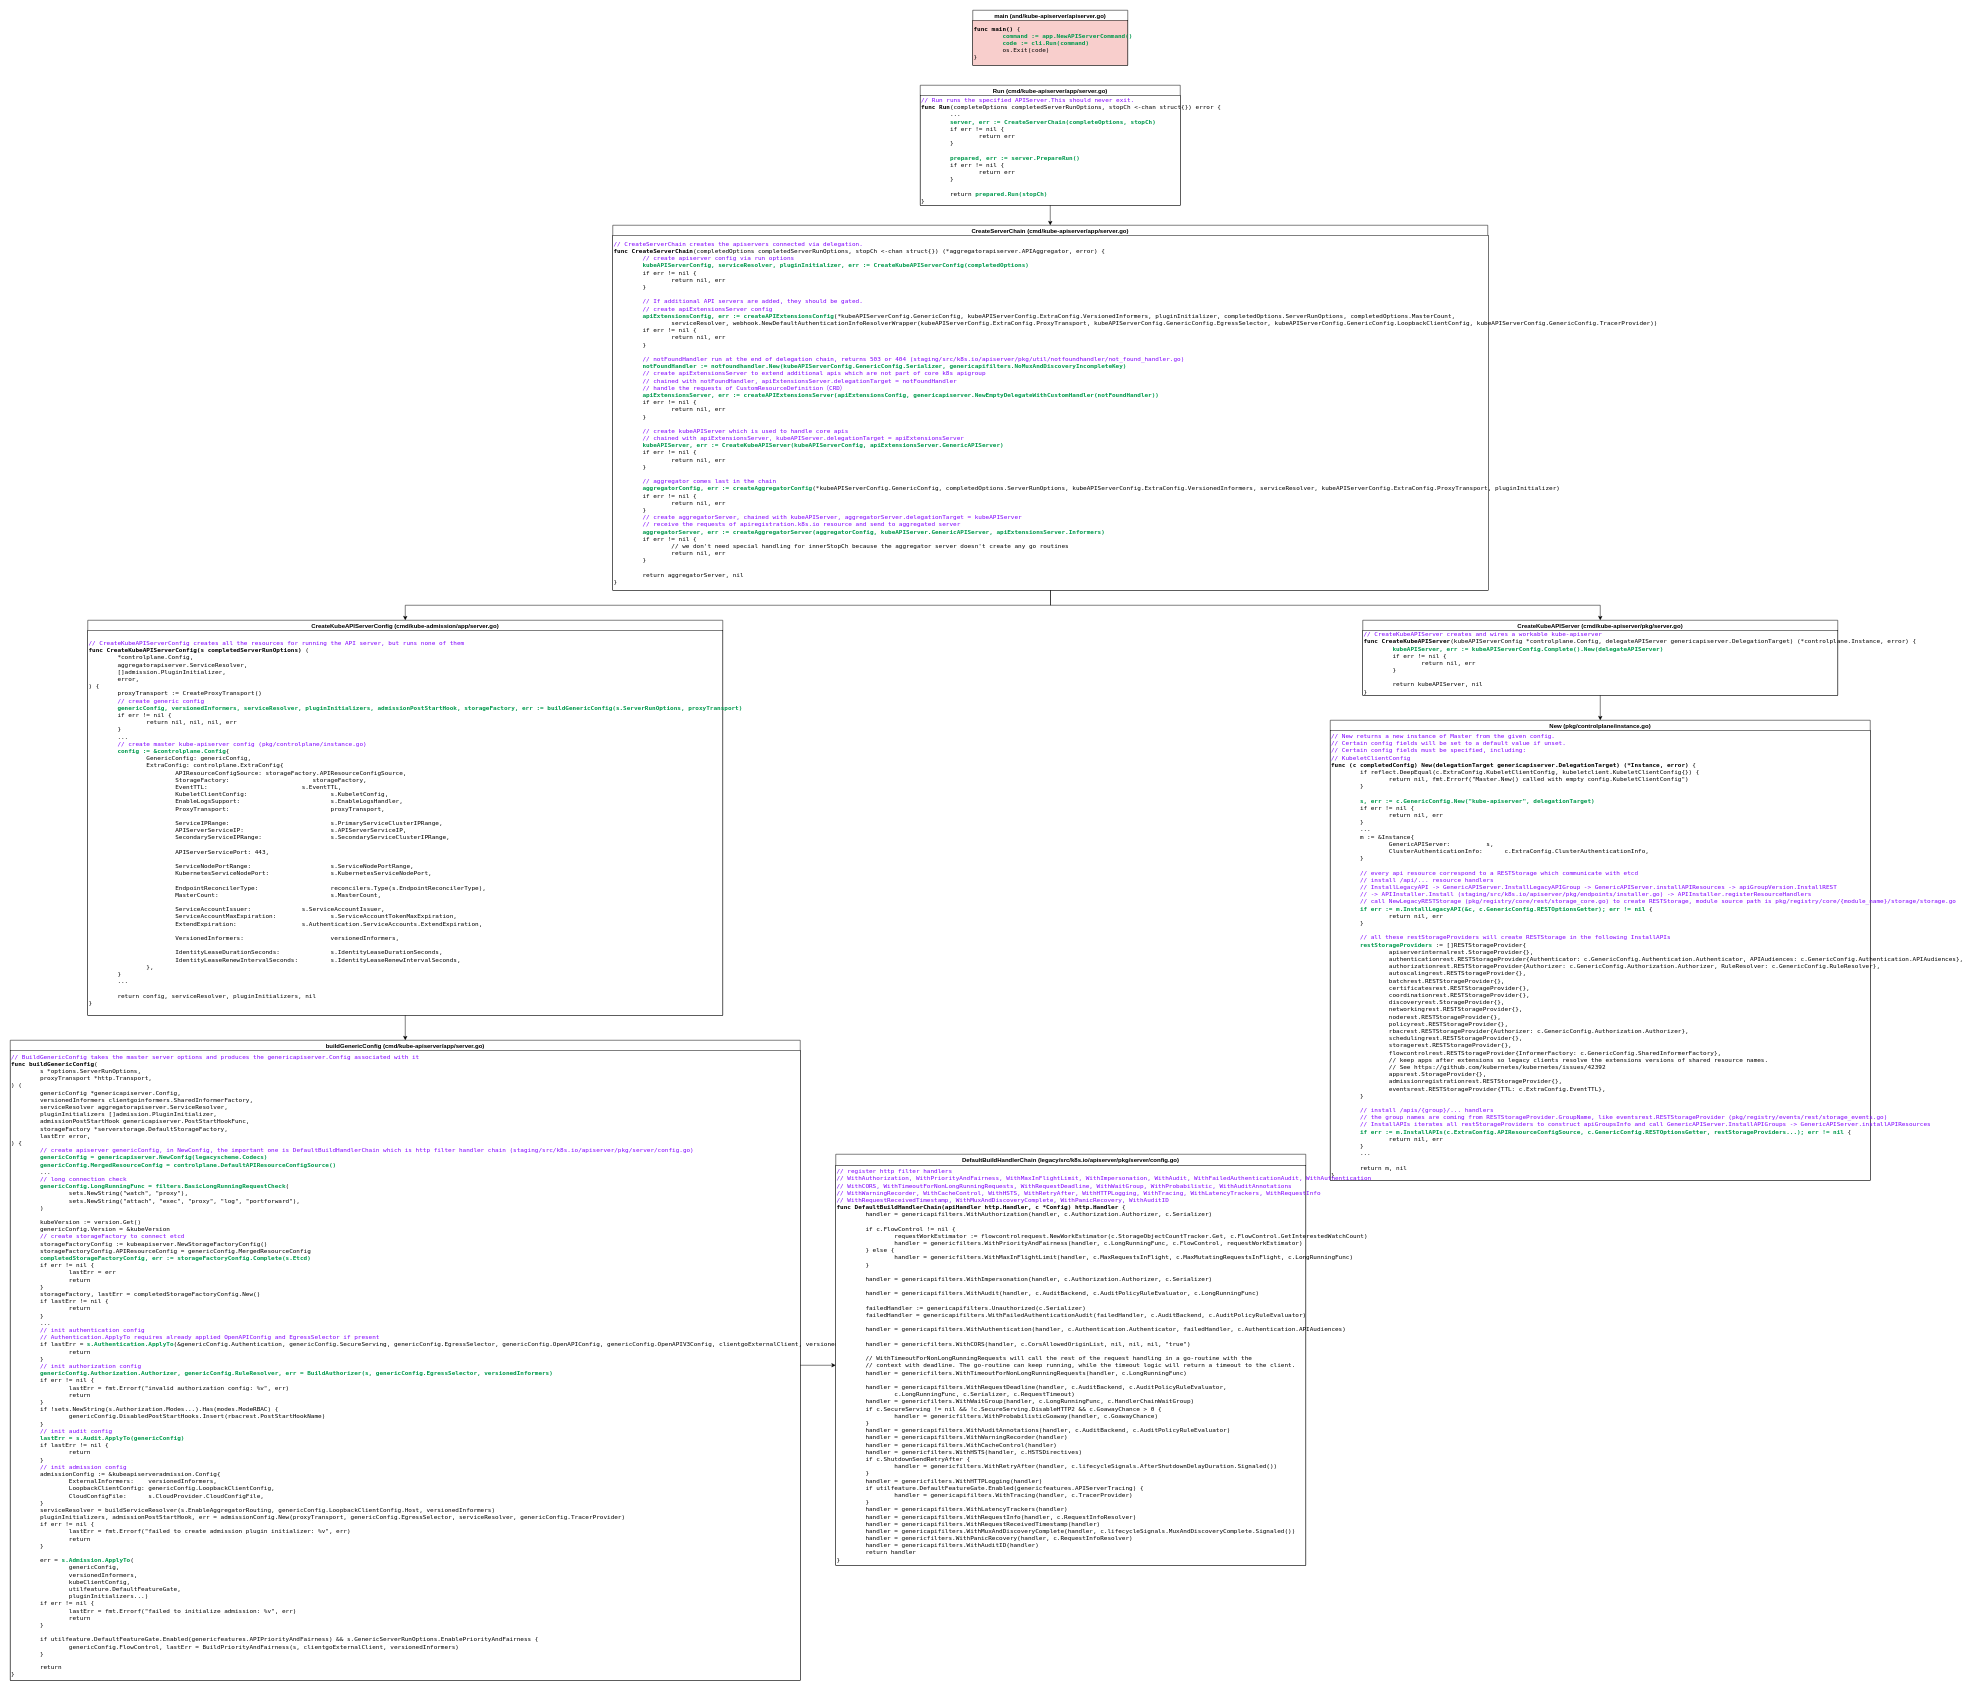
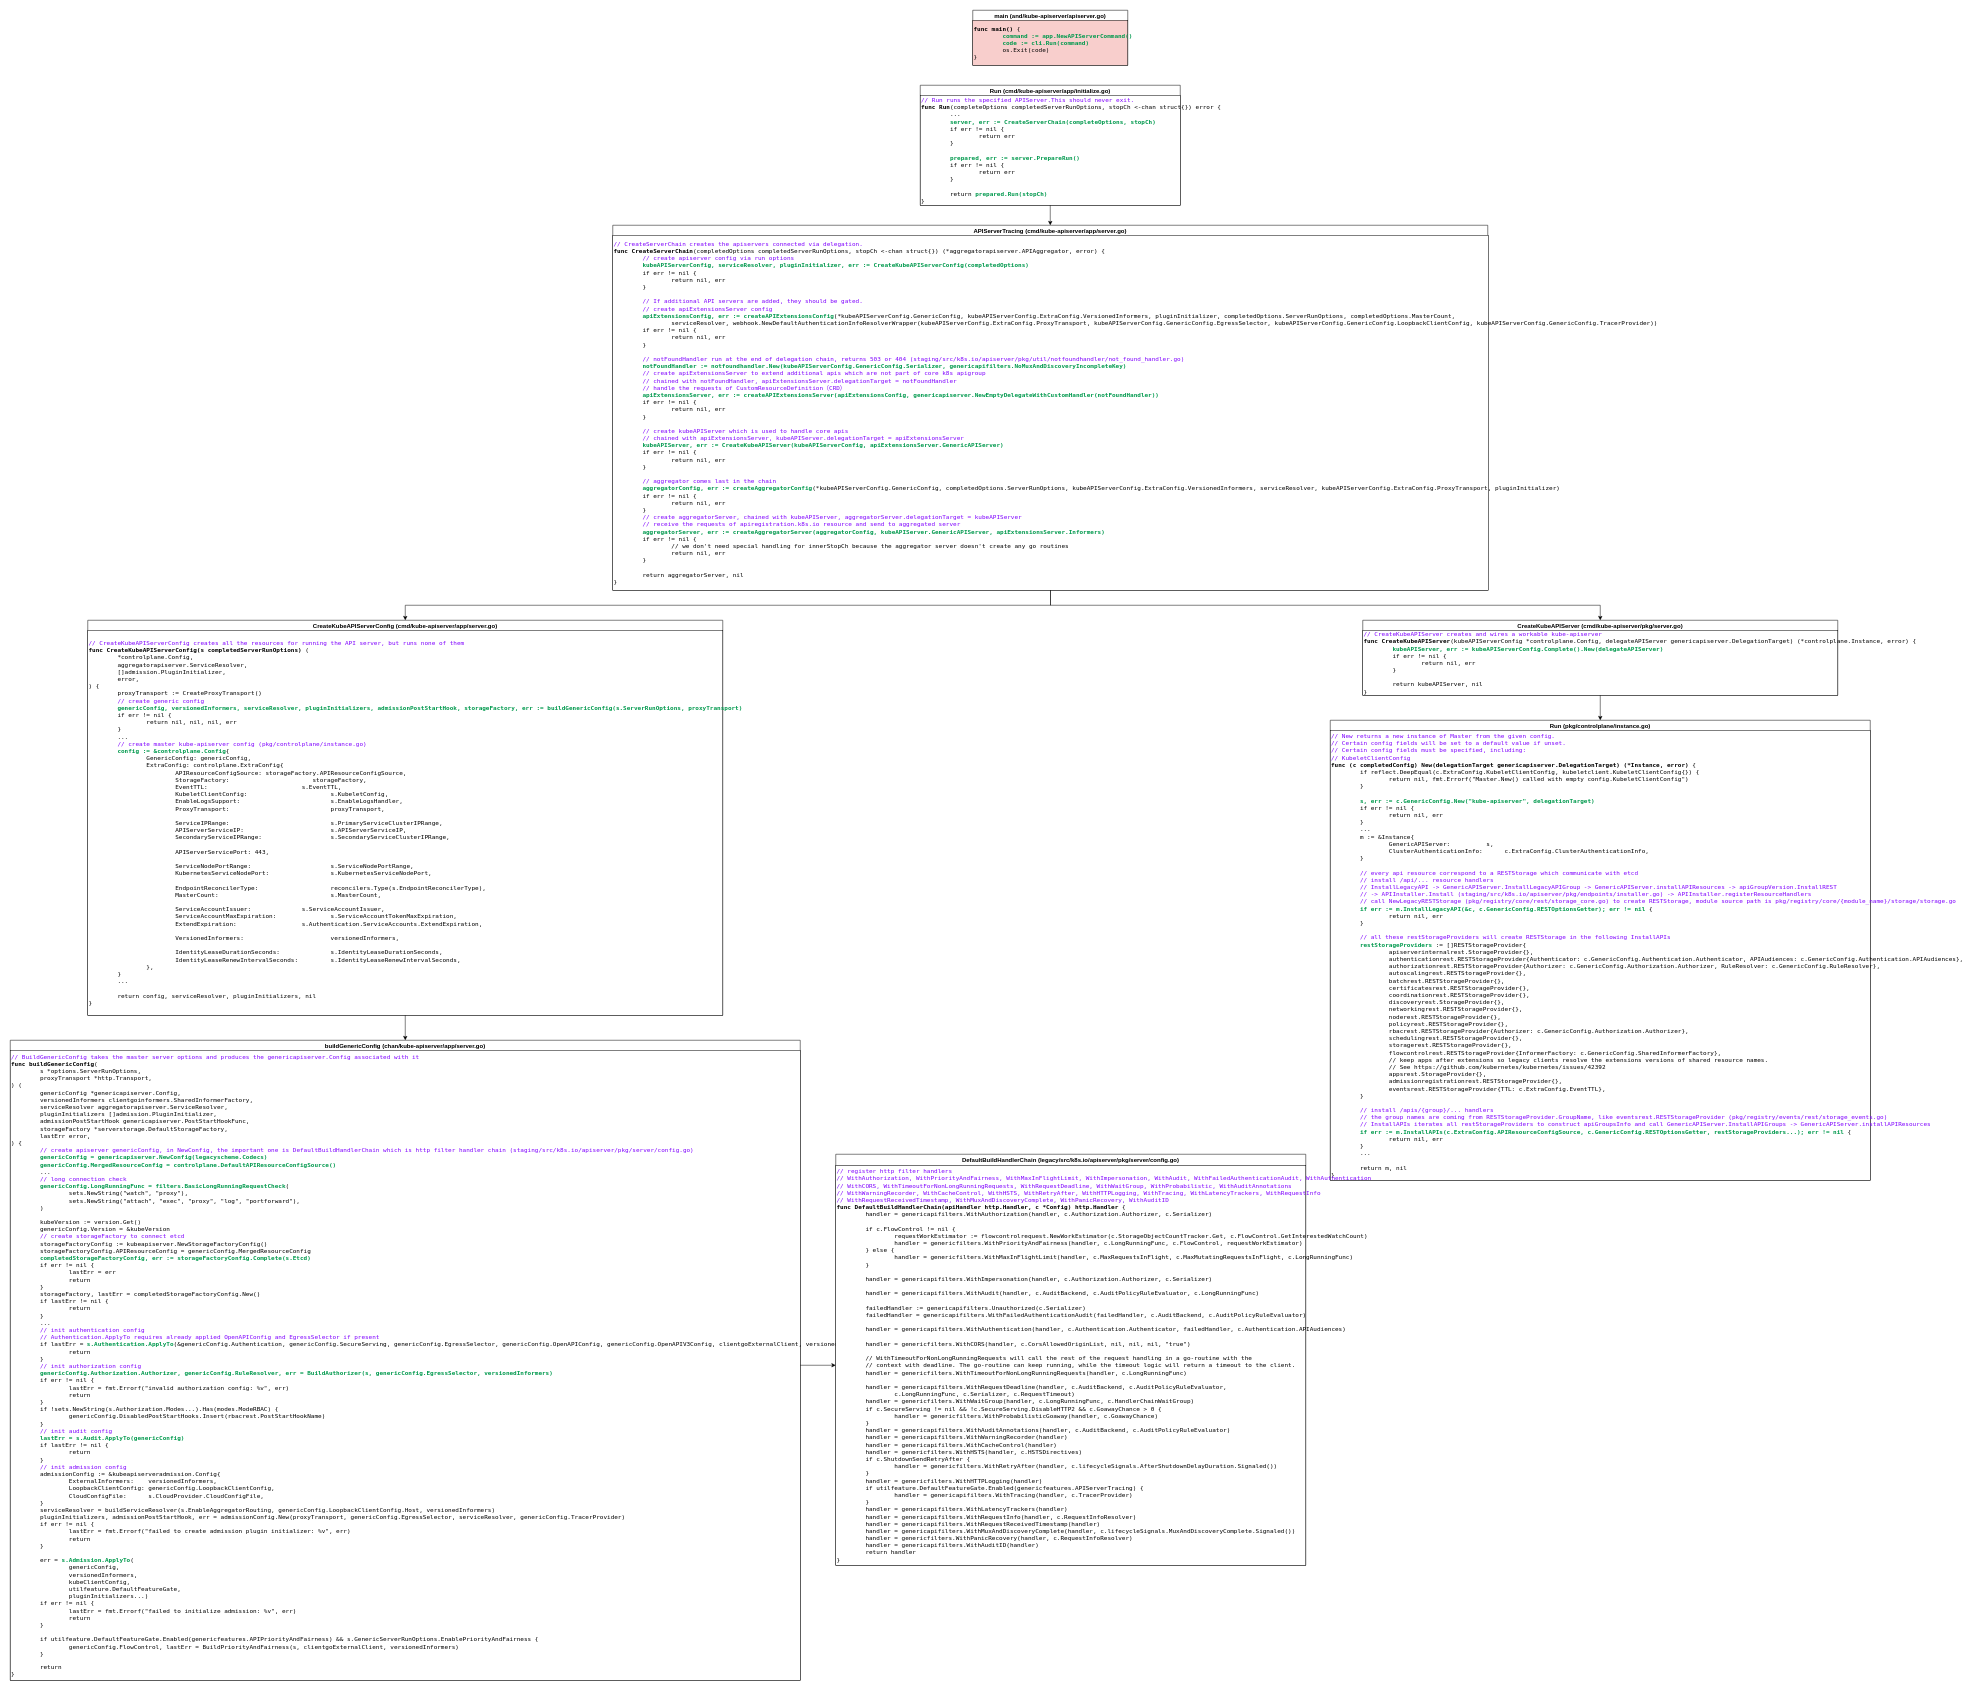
node "Run (cmd/kube-apiserver/app/server.go)": label "Run (cmd/kube-apiserver/app/server.go)" -> "Run (cmd/kube-apiserver/app/initialize.go)"
node "CreateServerChain (cmd/kube-apiserver/app/server.go)": label "CreateServerChain (cmd/kube-apiserver/app/server.go)" -> "APIServerTracing (cmd/kube-apiserver/app/server.go)"
node "CreateKubeAPIServerConfig (cmd/kube-admission/app/server.go)": label "CreateKubeAPIServerConfig (cmd/kube-admission/app/server.go)" -> "CreateKubeAPIServerConfig (cmd/kube-apiserver/app/server.go)"
node "New (pkg/controlplane/instance.go)": label "New (pkg/controlplane/instance.go)" -> "Run (pkg/controlplane/instance.go)"
node "buildGenericConfig (cmd/kube-apiserver/app/server.go)": label "buildGenericConfig (cmd/kube-apiserver/app/server.go)" -> "buildGenericConfig (chan/kube-apiserver/app/server.go)"
